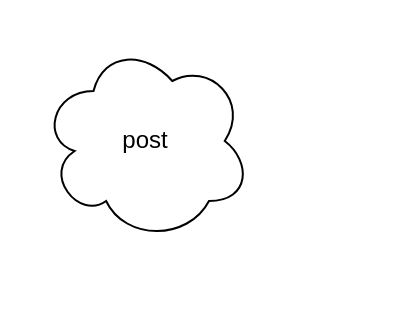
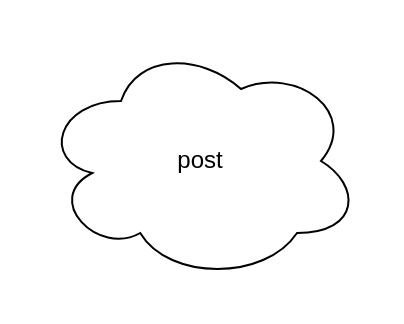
node "post": size 210x200 -> 320x240
